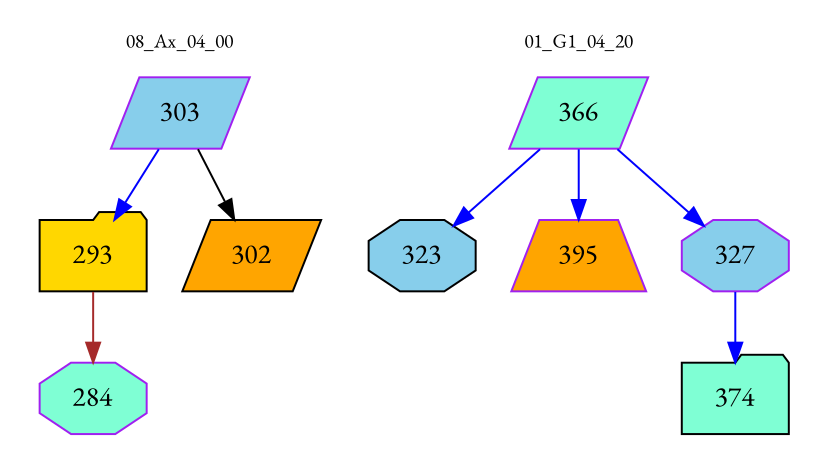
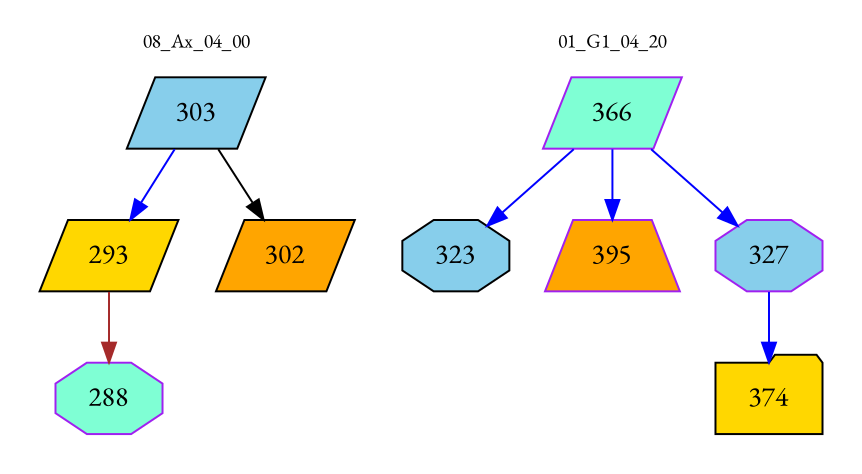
node "303": color purple -> black
node "293": shape folder -> parallelogram
node "284": label "284" -> "288"
node "374": fillcolor aquamarine -> gold
